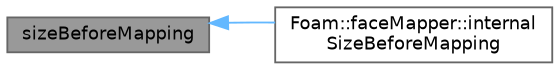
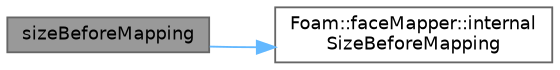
edge "Foam::faceMapper::internal SizeBeforeMapping" -> "sizeBeforeMapping": reversed
